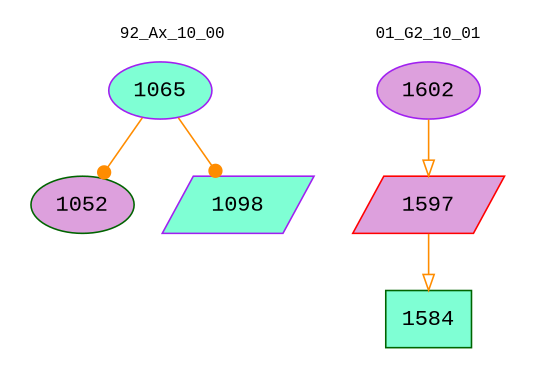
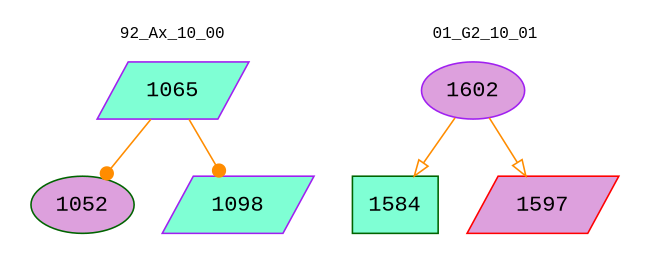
node "1065": shape ellipse -> parallelogram
edge "1597" -> "1584": now "1602" -> "1584"
